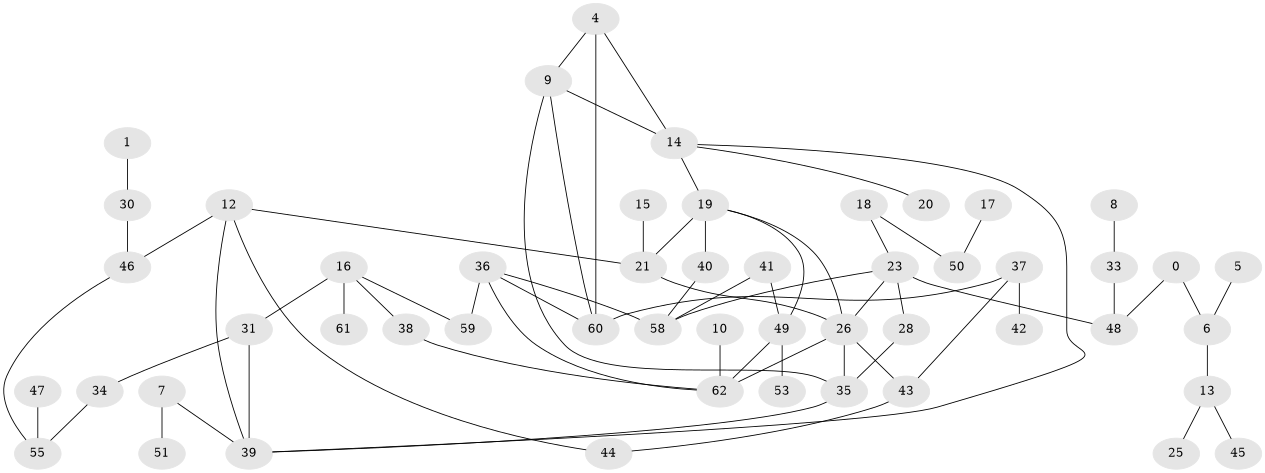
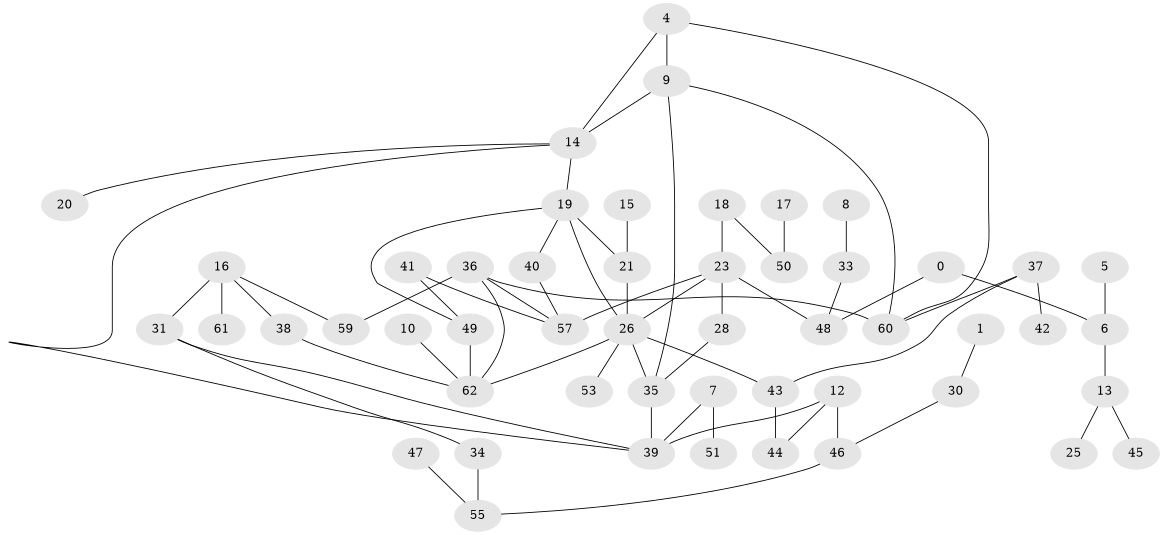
edge "12" -- "21": removed
node "58": label "58" -> "57"
edge "49" -- "53": now "26" -- "53"
